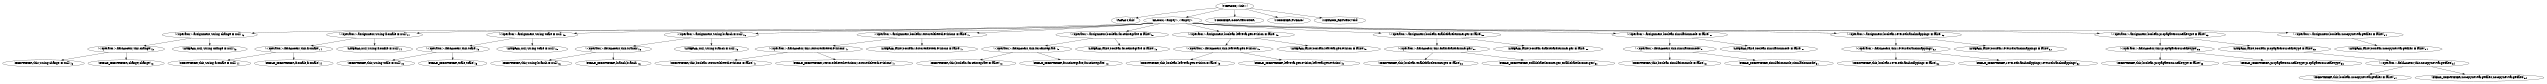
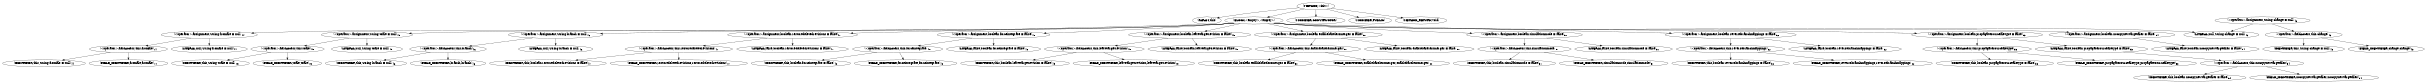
edge "(BLOCK,<empty>,<empty>)" -> "(<operator>.assignment,String change = null)": now "(BLOCK,<empty>,<empty>)" -> "(LITERAL,null,String change = null)"
